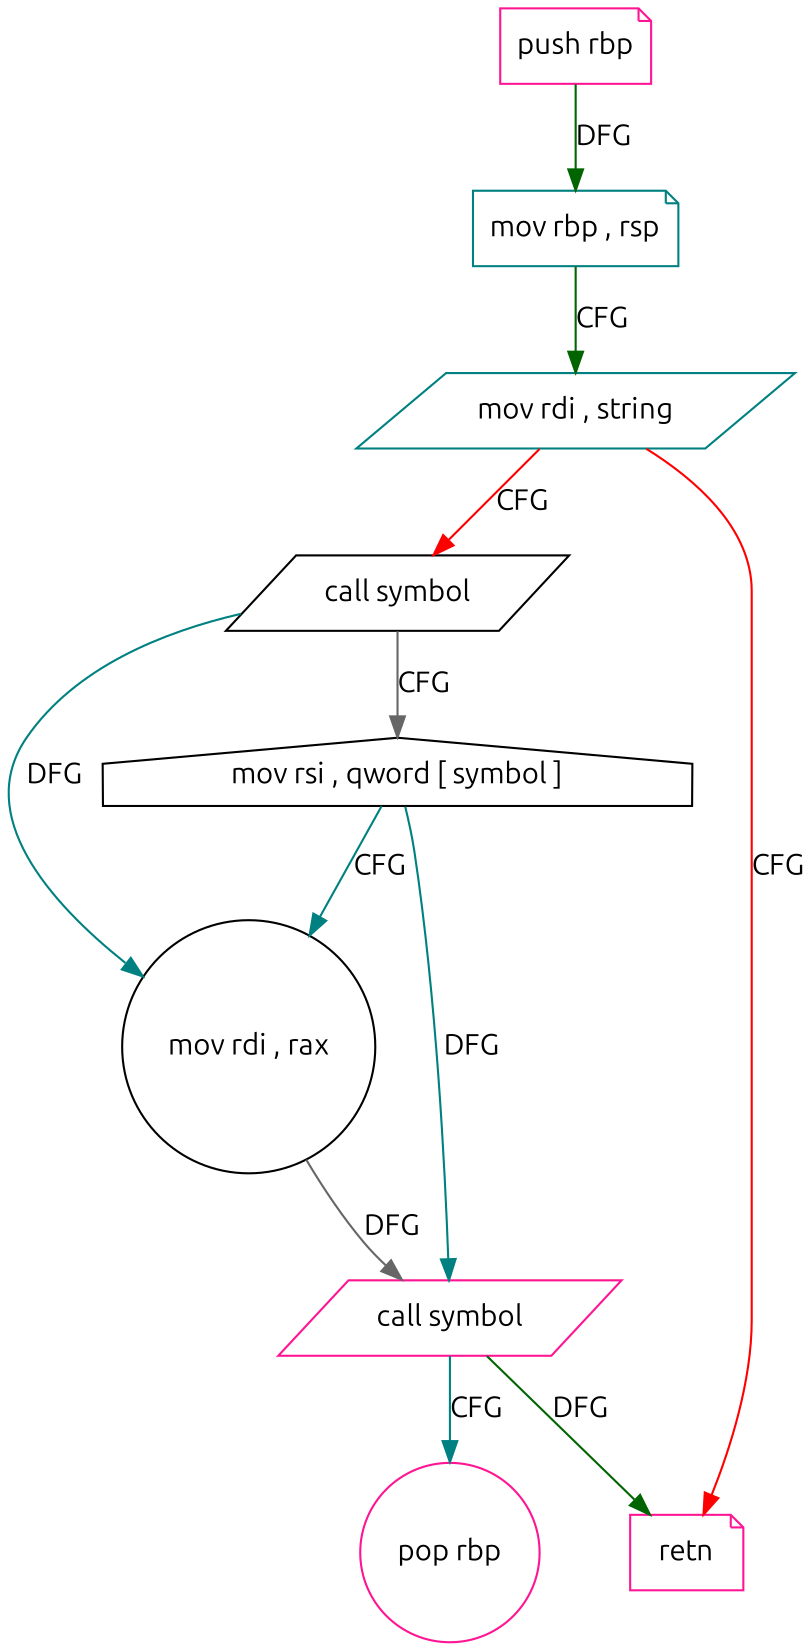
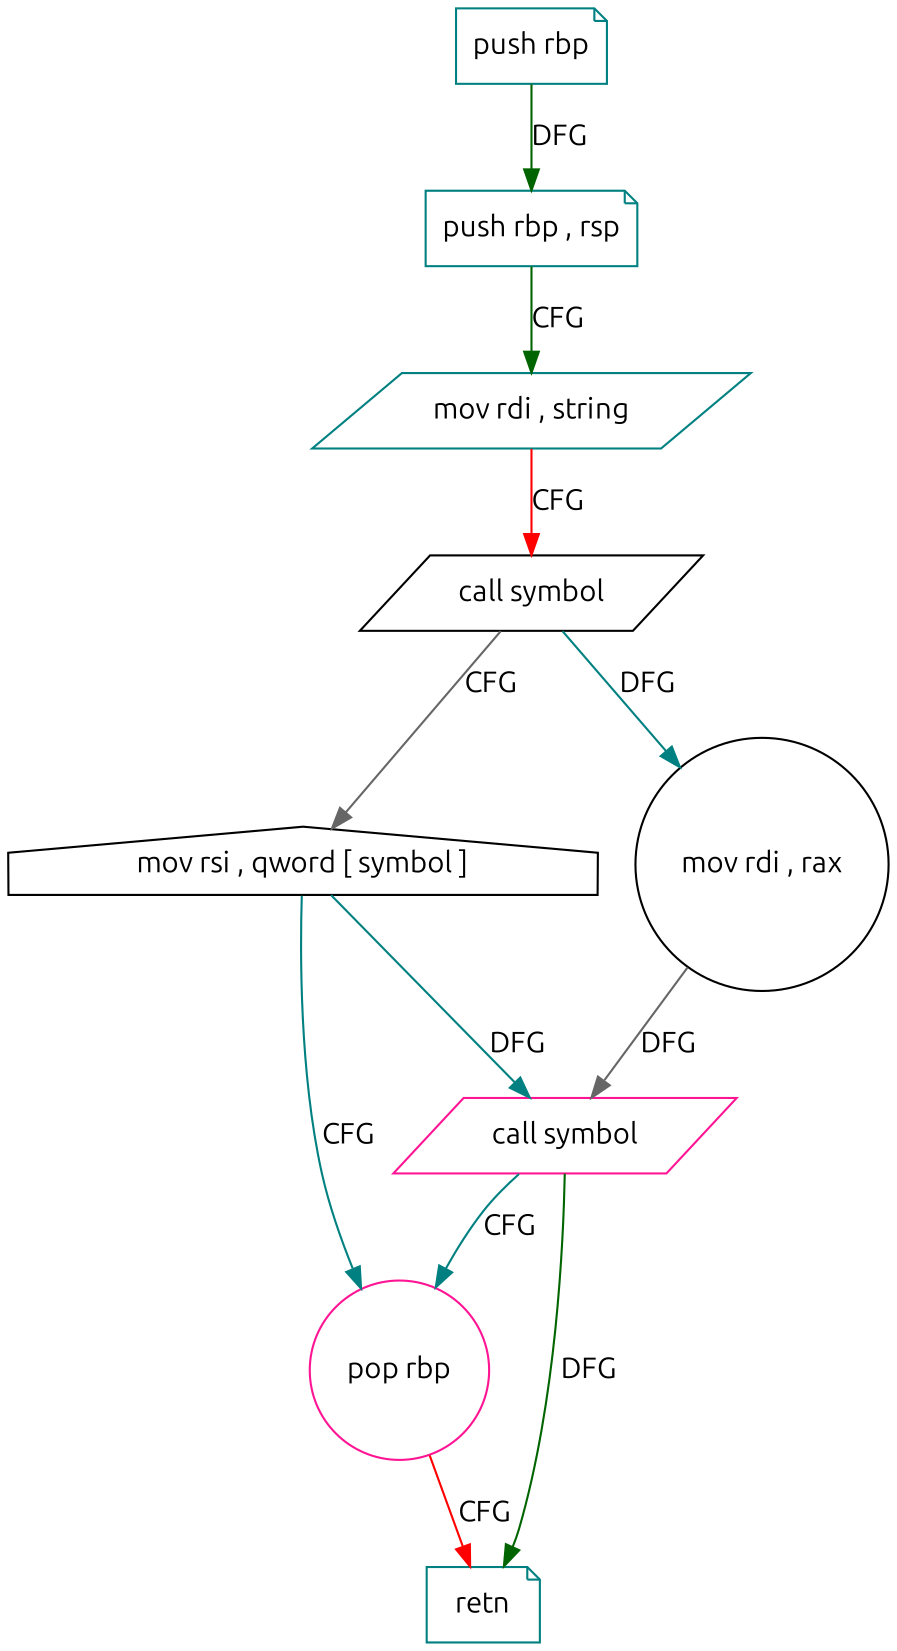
node "push rbp": color deeppink -> teal
node "mov rbp , rsp": label "mov rbp , rsp" -> "push rbp , rsp"
edge "mov rsi , qword [ symbol ]" -> "mov rdi , rax": now "mov rsi , qword [ symbol ]" -> "pop rbp"
edge "mov rdi , string" -> "retn": now "pop rbp" -> "retn"
node "retn": color deeppink -> teal
